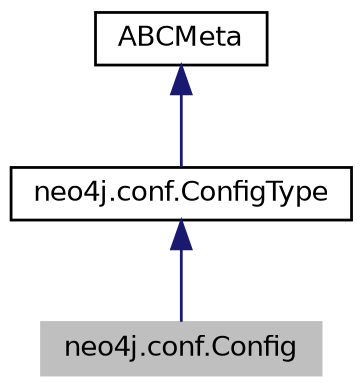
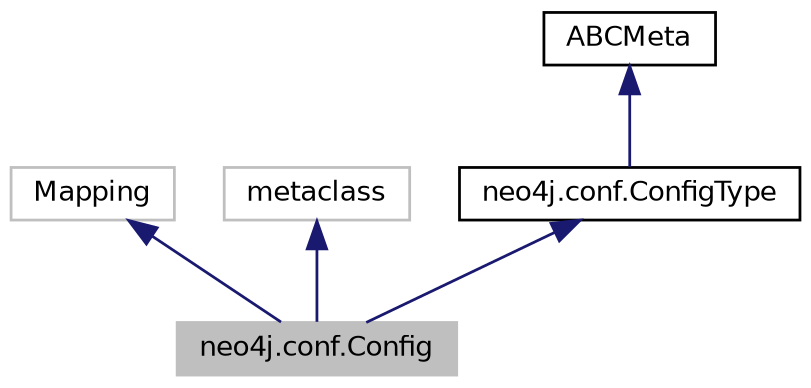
node "Mapping": added
node "metaclass": added
